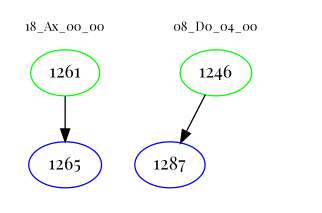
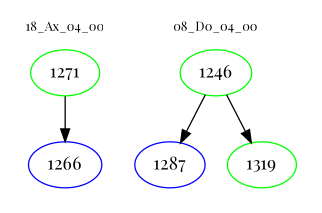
cluster "18_Ax_00_00": label "18_Ax_00_00" -> "18_Ax_04_00"
node "1261": label "1261" -> "1271"
node "1265": label "1265" -> "1266"
node "1319": added
